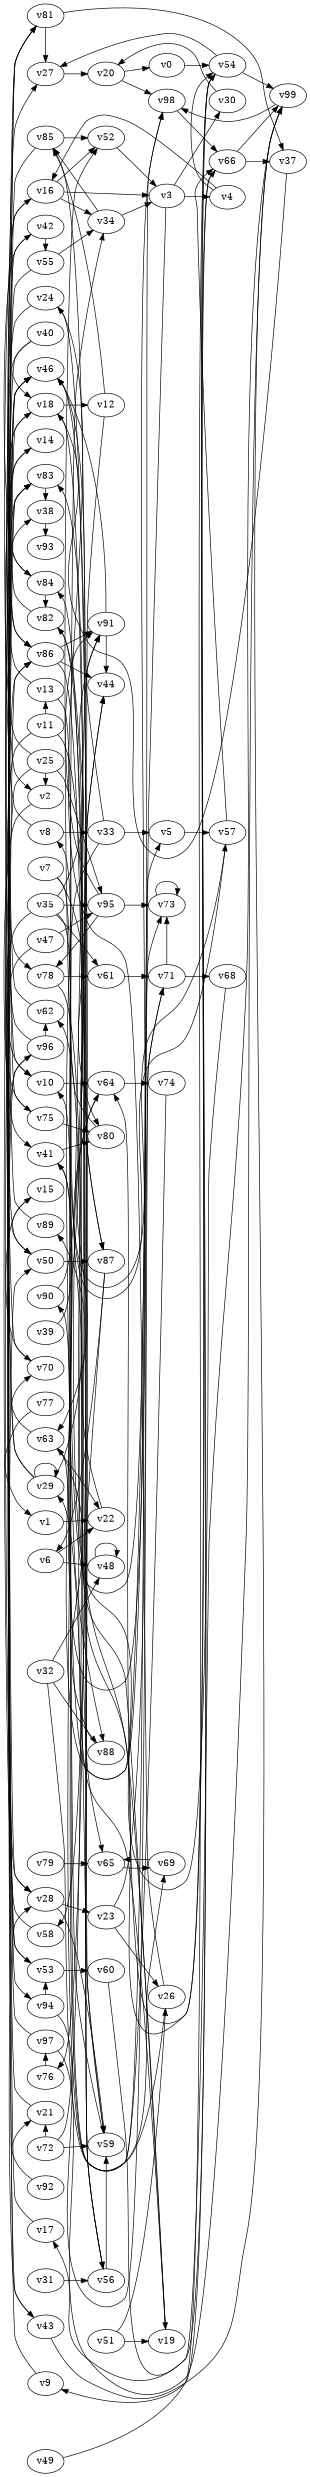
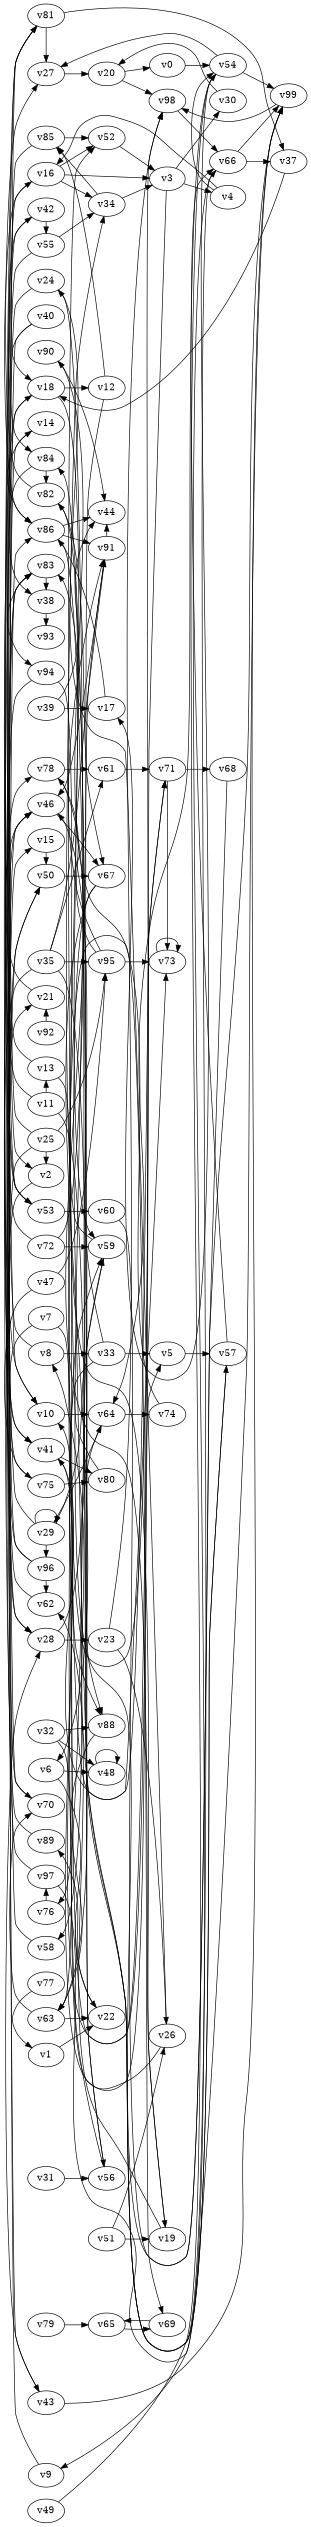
edge "v39" -> "v17": added
edge "v85" -> "v65": removed
edge "v7" -> "v80": now "v7" -> "v41"
node "v87": label "v87" -> "v67"
edge "v24" -> "v56": now "v24" -> "v88"
